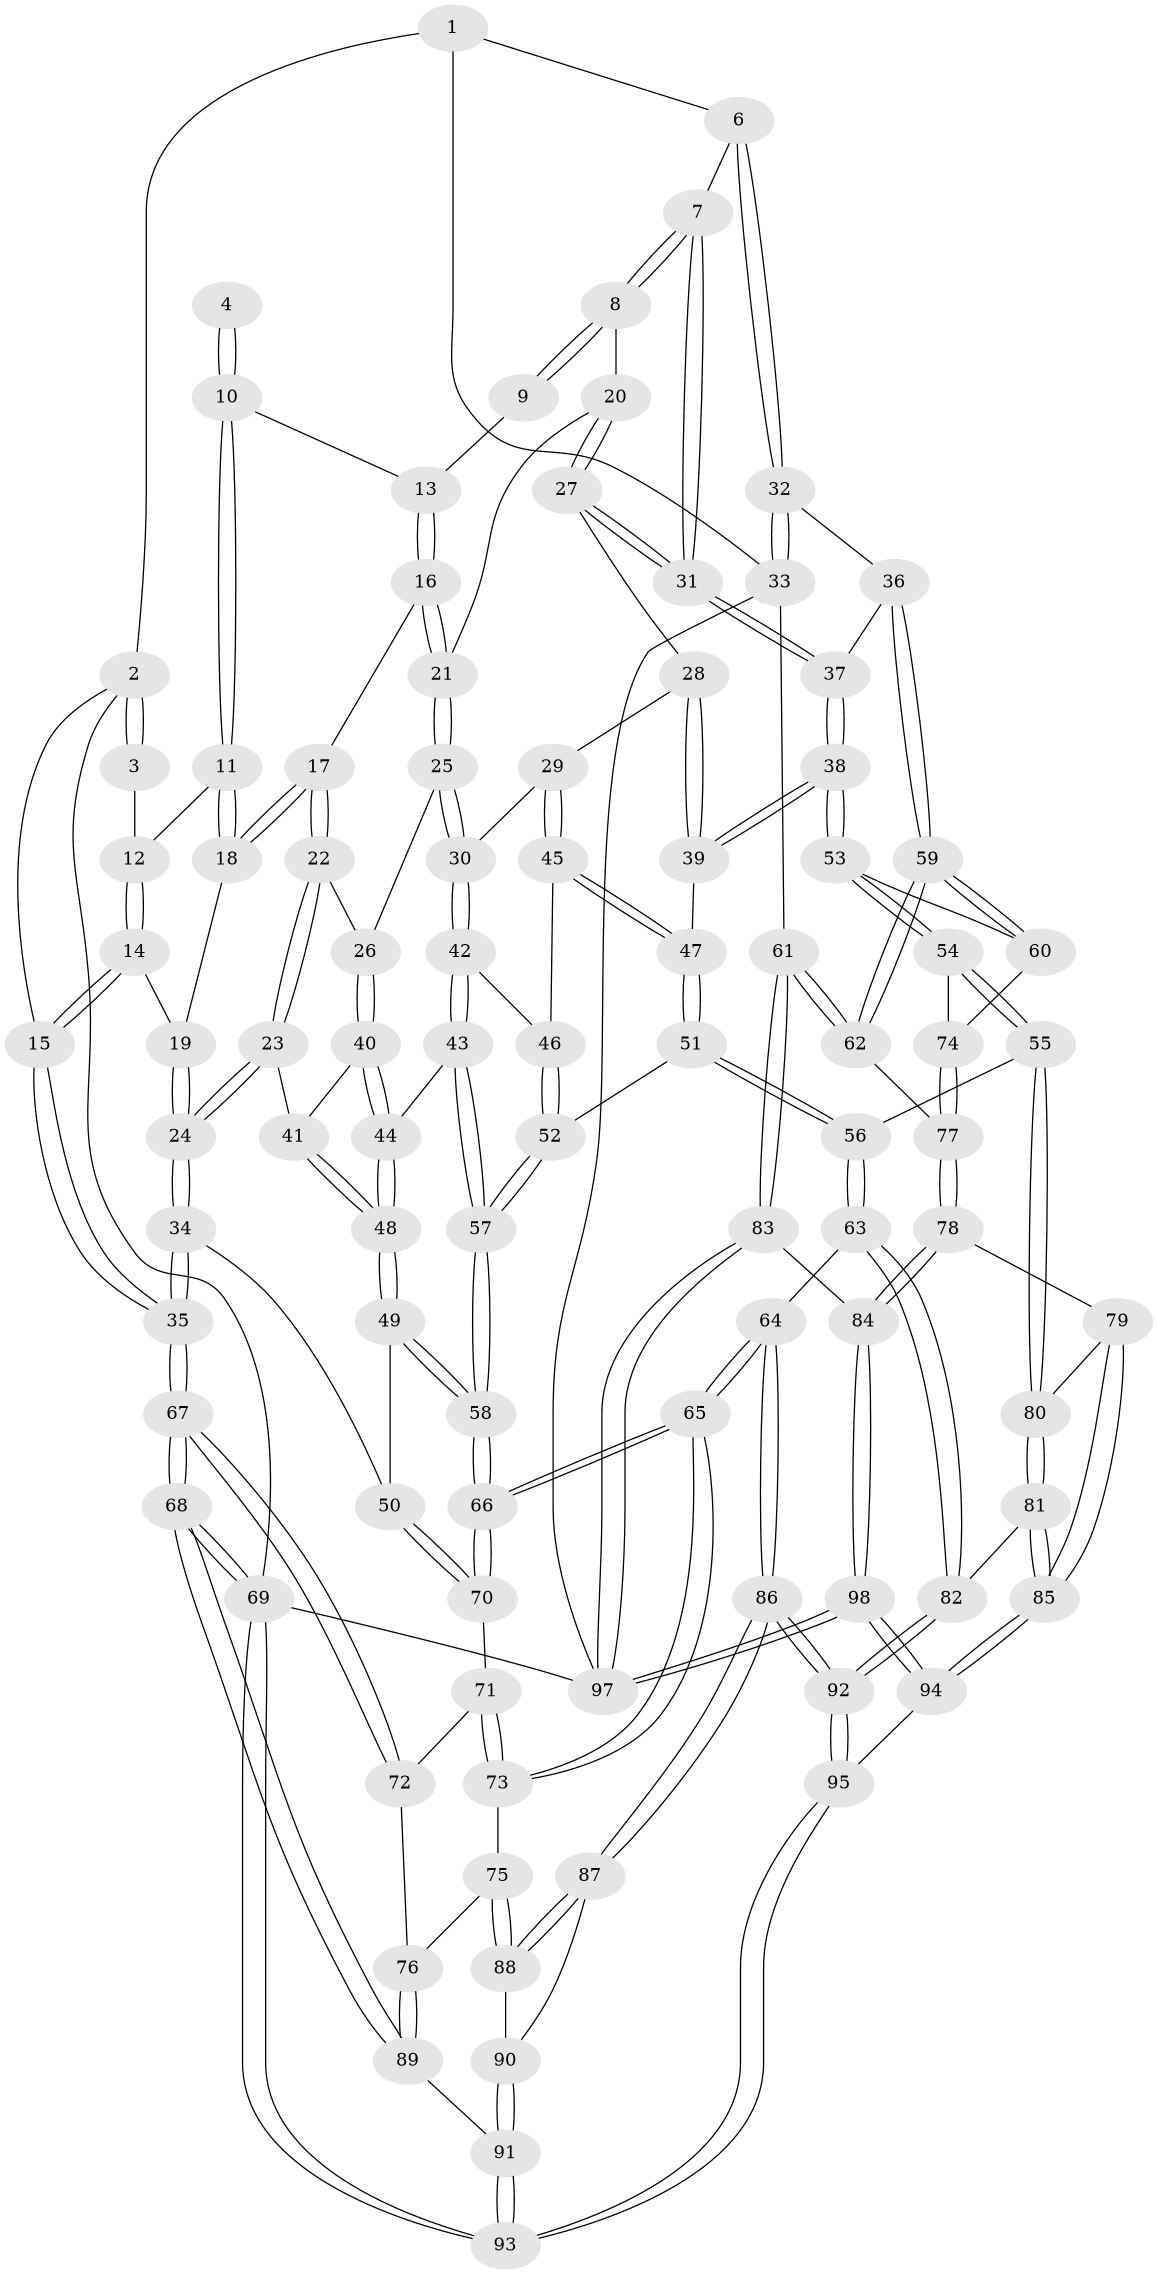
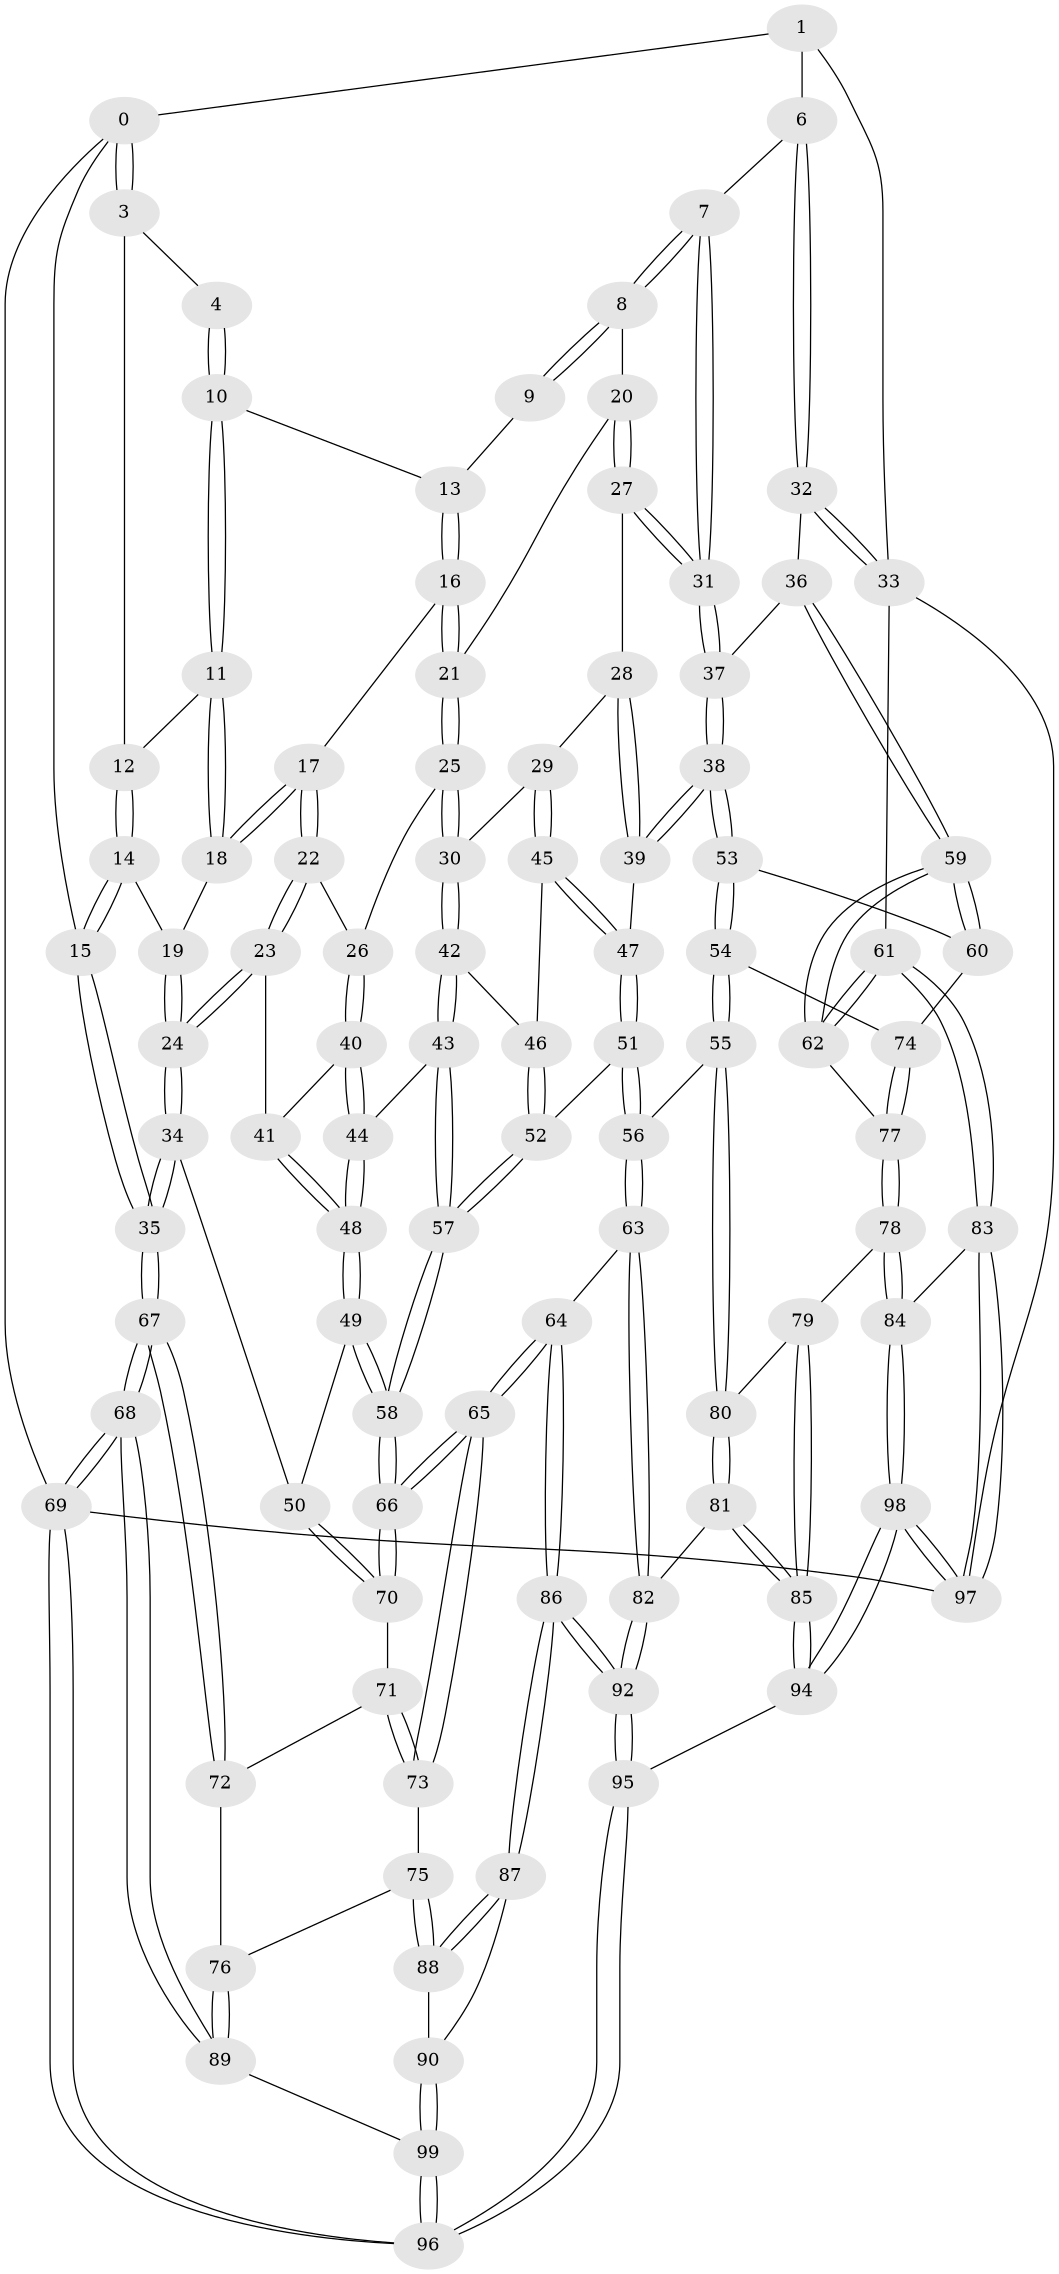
edge "3" -- "4": added
node "2": label "2" -> "0"
node "91": label "91" -> "99"
node "93": label "93" -> "96"
